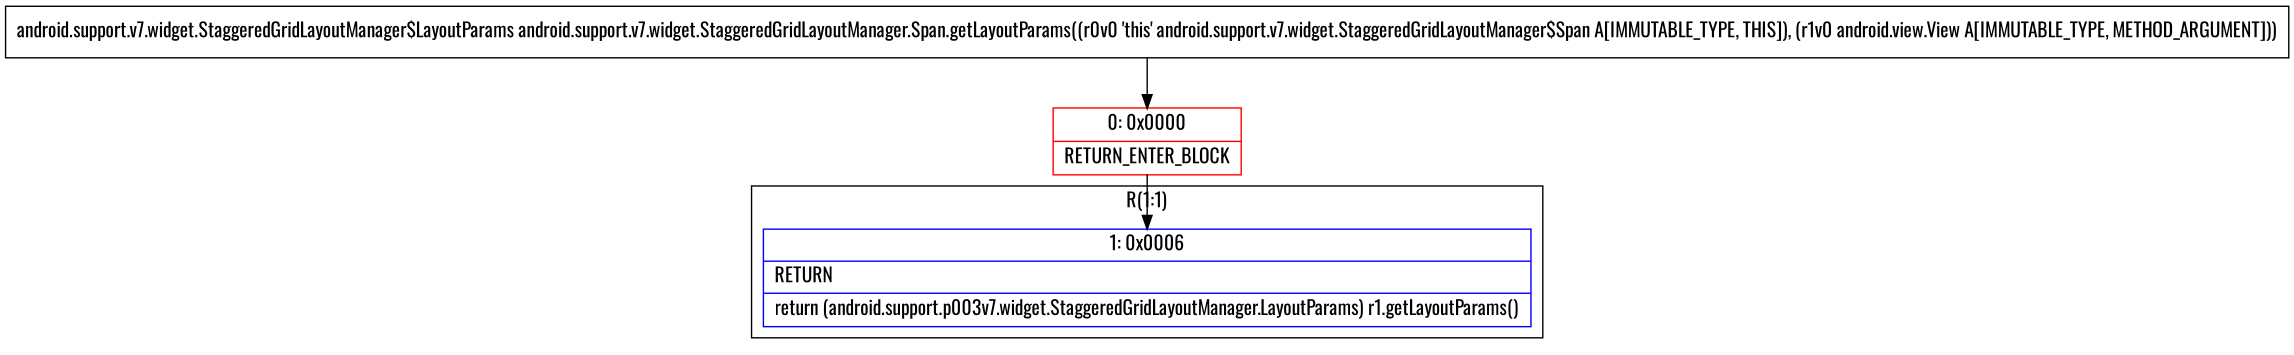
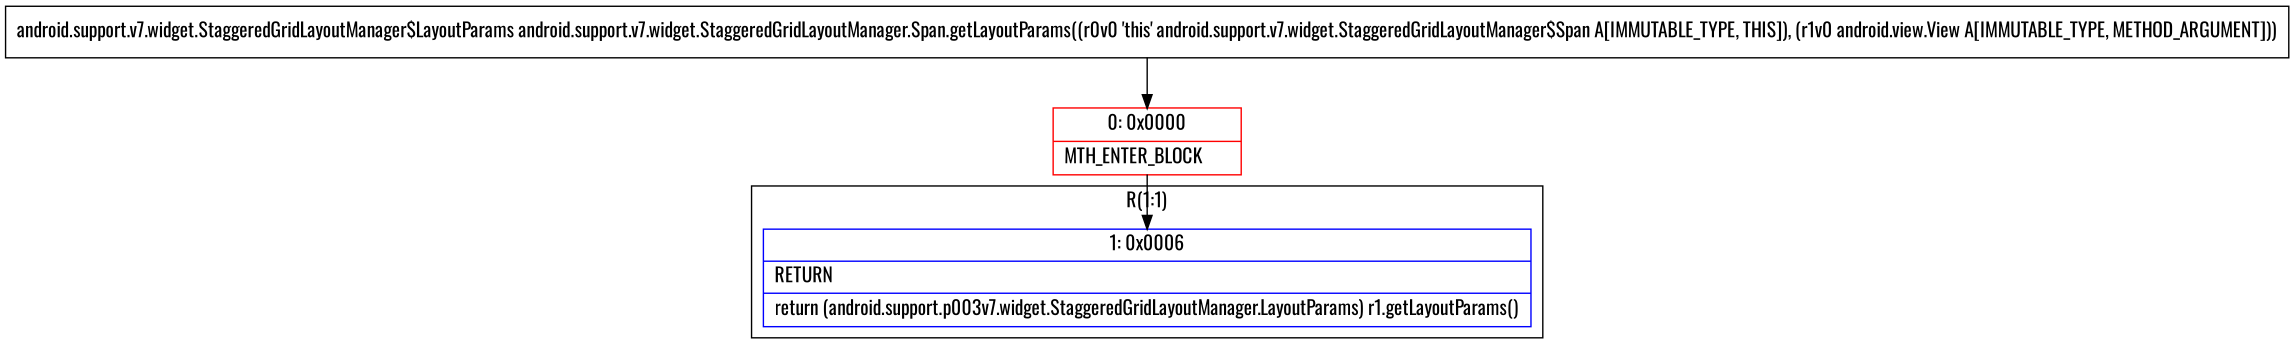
node "0: 0x0000": text "RETURN_ENTER_BLOCK" -> "MTH_ENTER_BLOCK"
